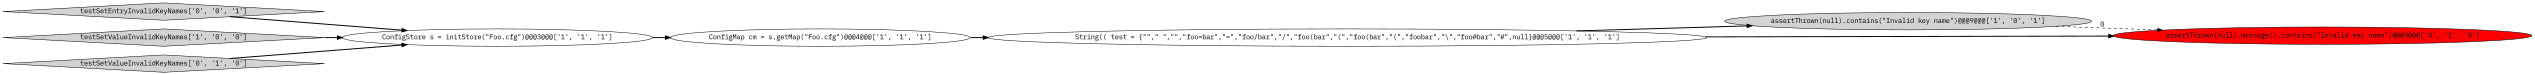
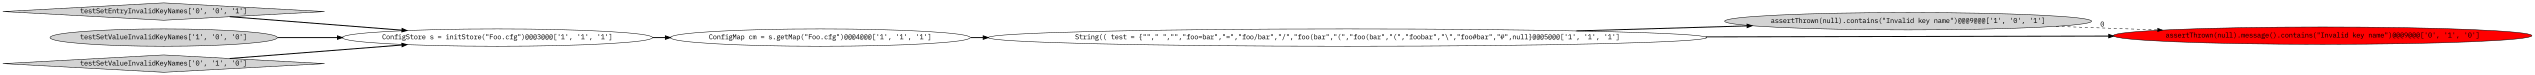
node "testSetValueInvalidKeyNames['1', '0', '0']": shape diamond -> ellipse
